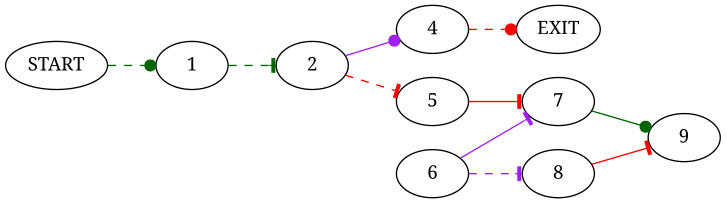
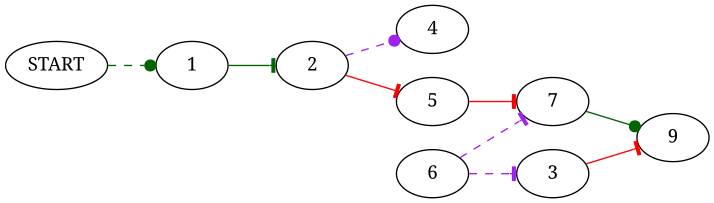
node "EXIT": removed
edge "2" -> "4": style solid -> dashed
edge "1" -> "2": style dashed -> solid
edge "2" -> "5": style dashed -> solid
edge "6" -> "7": style solid -> dashed
node "8": label "8" -> "3"
